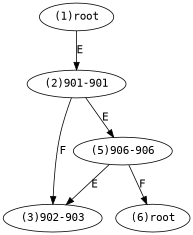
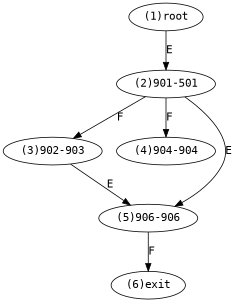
node "(2)901-901": label "(2)901-901" -> "(2)901-501"
node "(4)904-904": added
edge "(5)906-906" -> "(3)902-903": reversed
node "(6)root": label "(6)root" -> "(6)exit"
